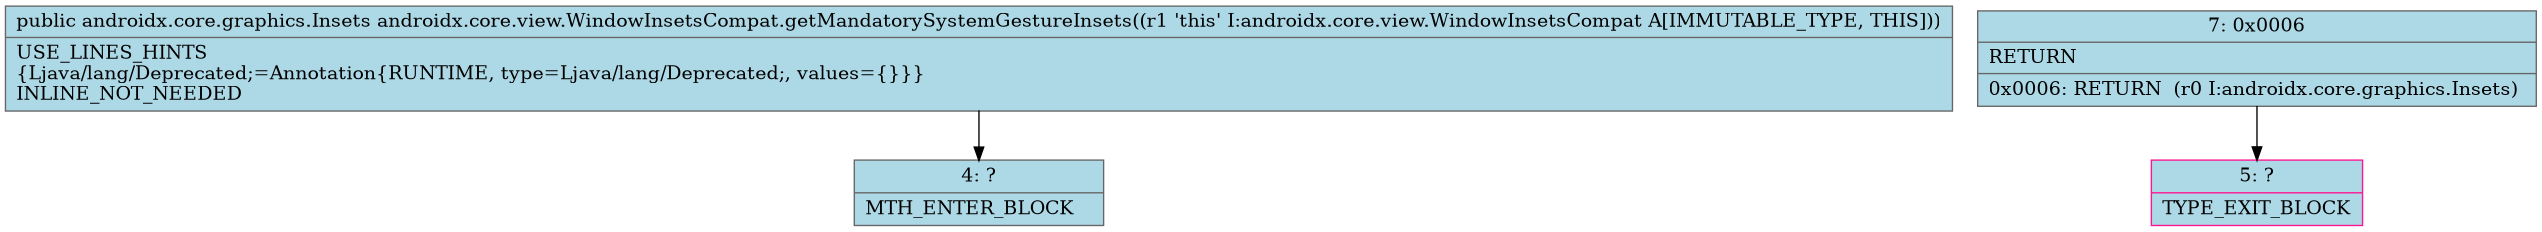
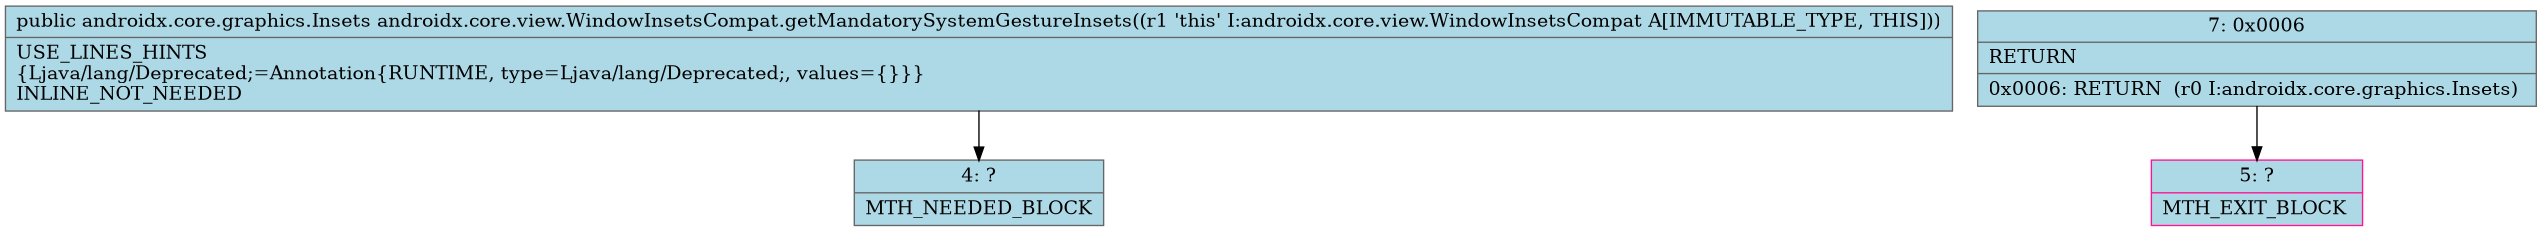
node "4: ?": text "MTH_ENTER_BLOCK" -> "MTH_NEEDED_BLOCK"
node "5: ?": text "TYPE_EXIT_BLOCK" -> "MTH_EXIT_BLOCK"
